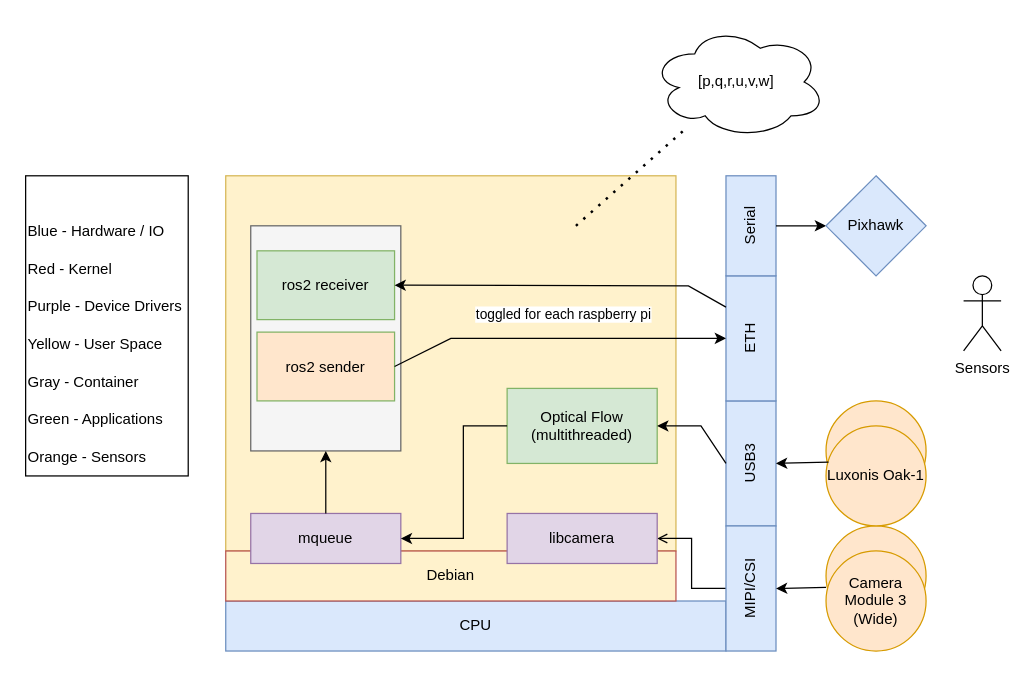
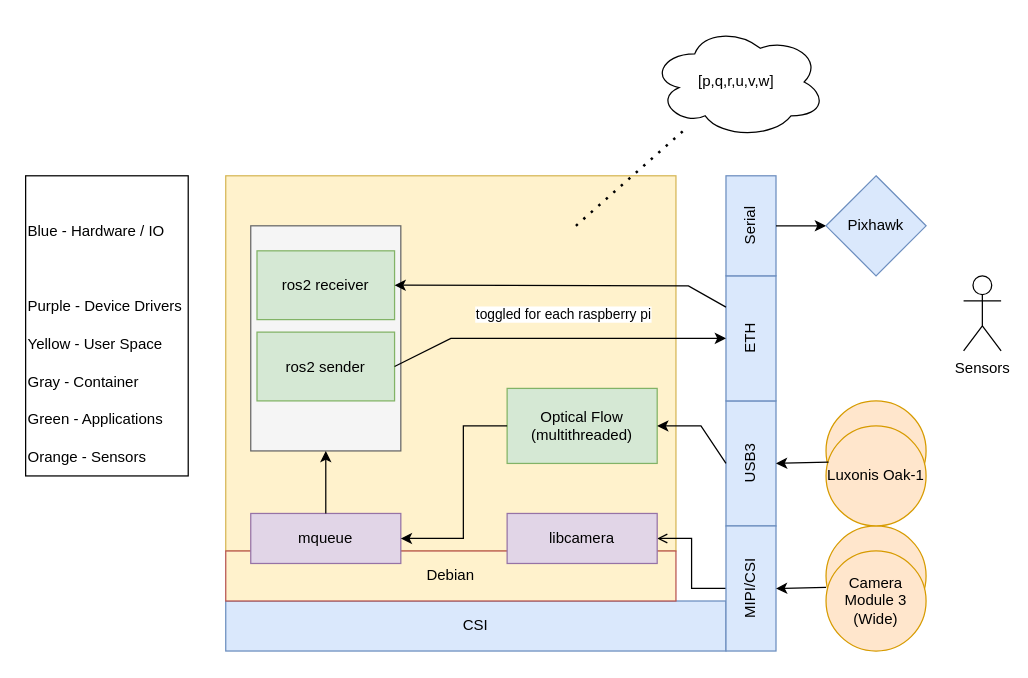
node "Red - Kernel": removed
node "ros2 sender": fillcolor #ffe6cc -> #d5e8d4
node "CPU": label "CPU" -> "CSI"
